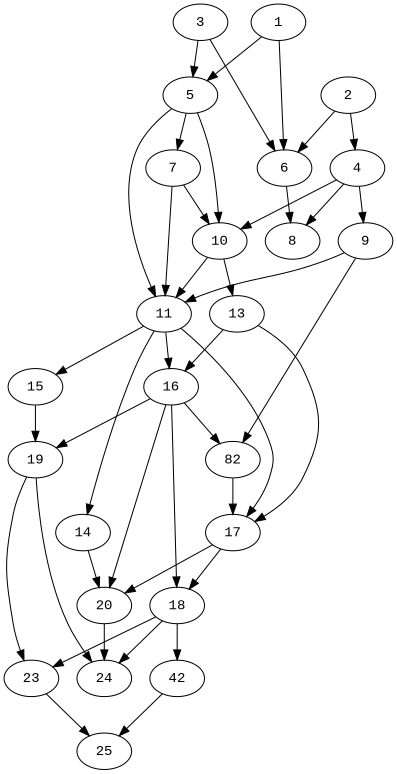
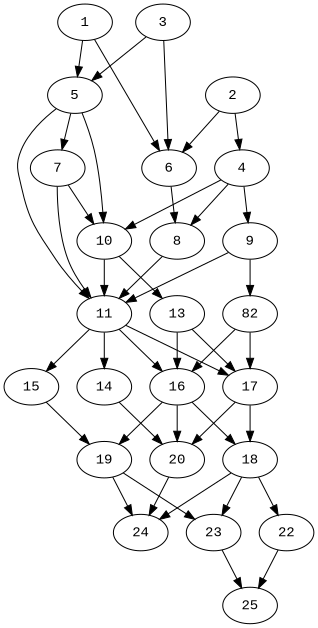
edge "8" -> "11": added
edge "16" -> "82": reversed
node "42": label "42" -> "22"
